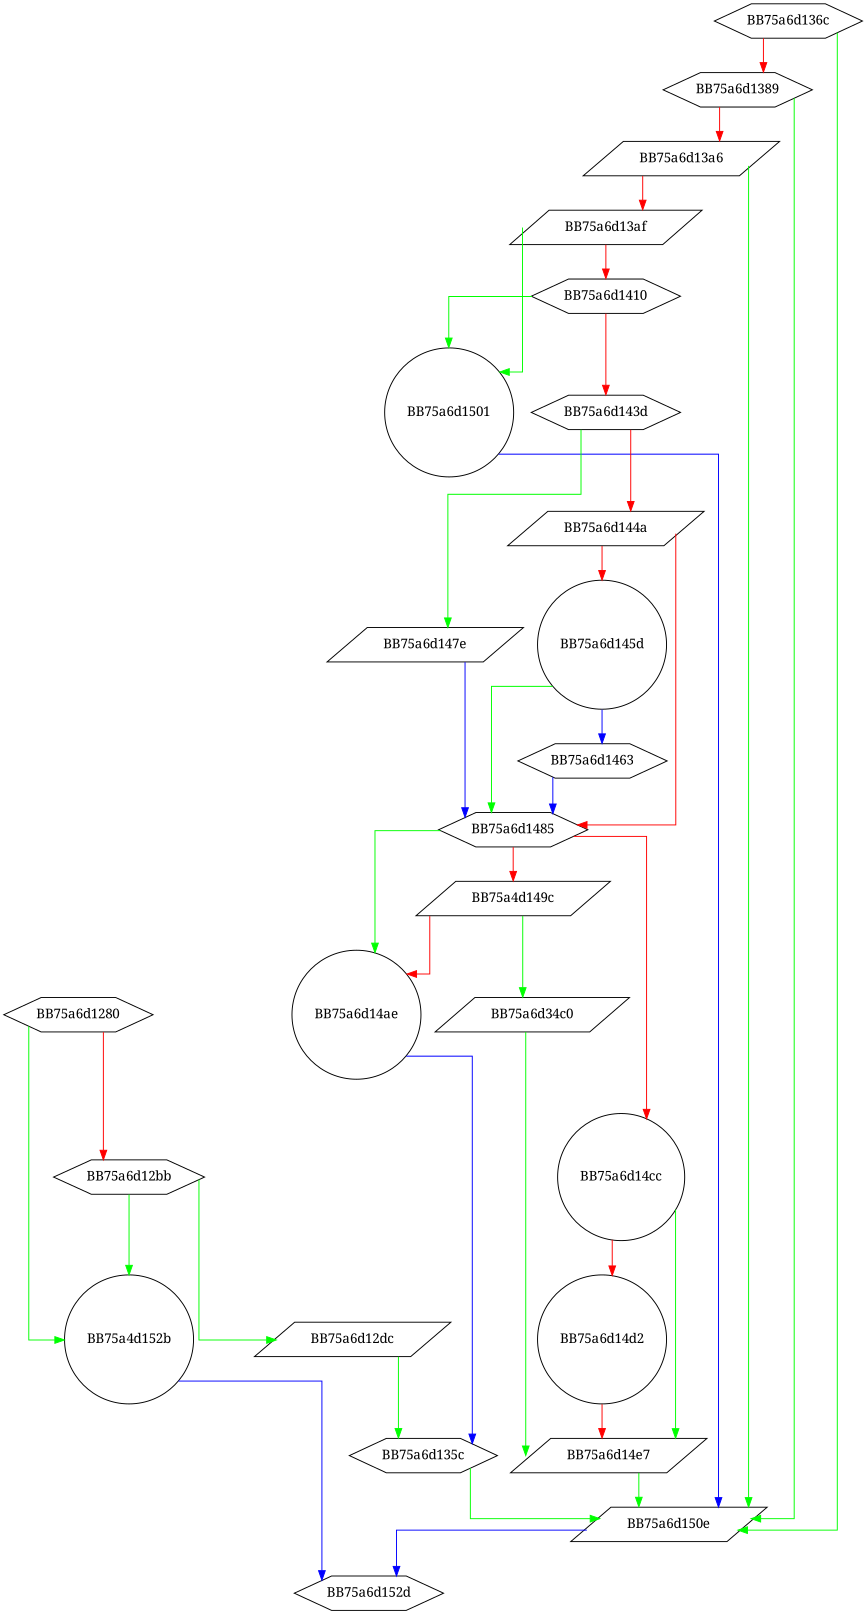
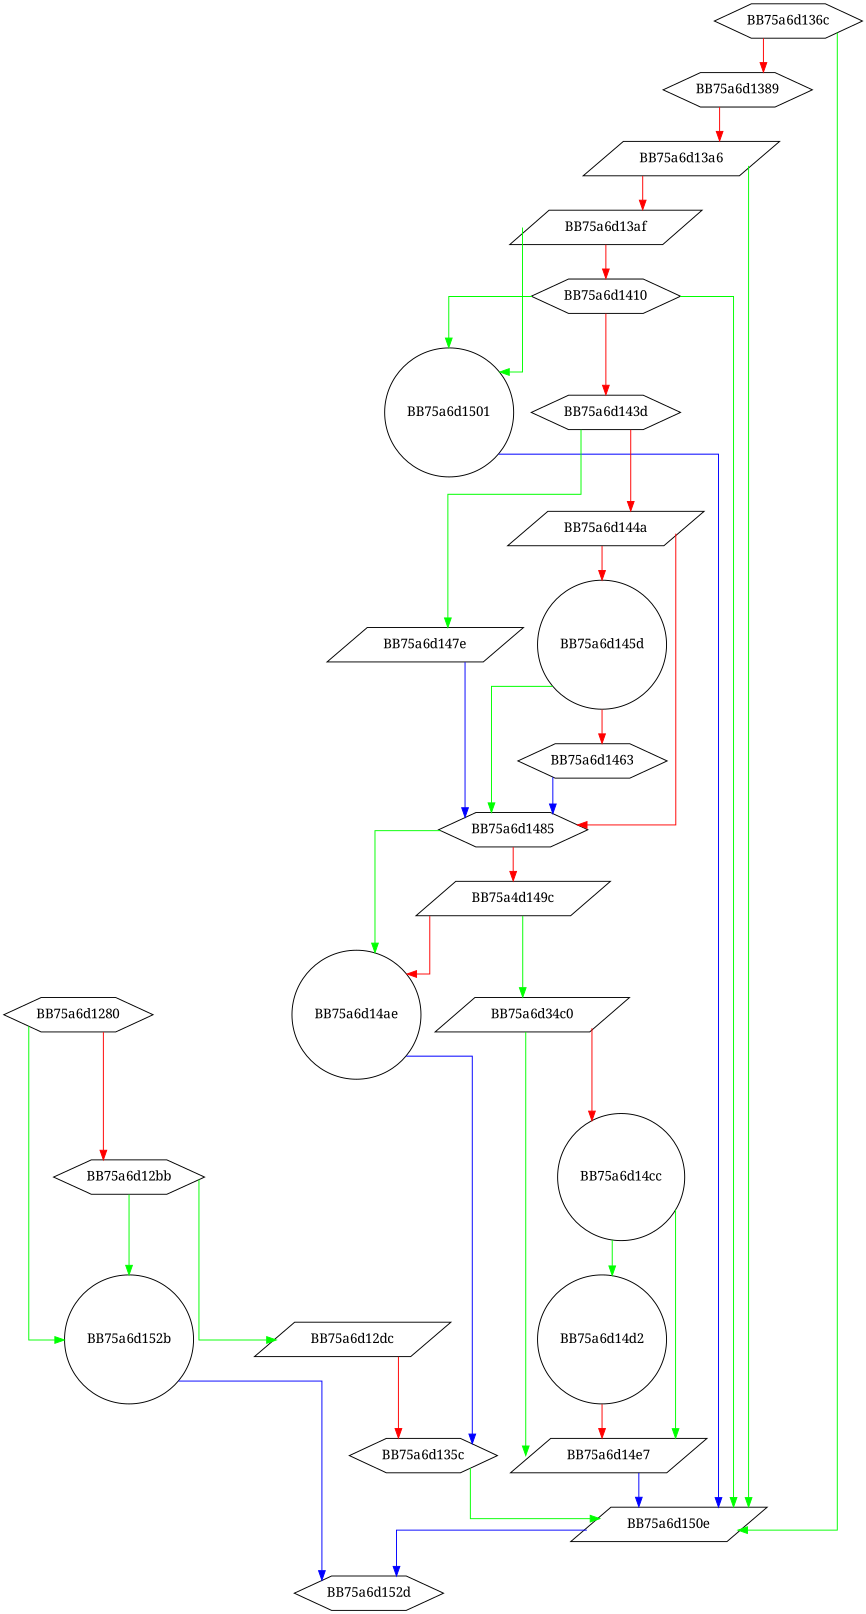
edge "BB75a6d145d" -> "BB75a6d1463": color blue -> red
edge "BB75a6d1389" -> "BB75a6d150e": now "BB75a6d1410" -> "BB75a6d150e"
edge "BB75a6d1485" -> "BB75a6d14cc": now "BB75a6d34c0" -> "BB75a6d14cc"
edge "BB75a6d14cc" -> "BB75a6d14d2": color red -> green
node "BB75a4d152b": label "BB75a4d152b" -> "BB75a6d152b"
edge "BB75a6d12dc" -> "BB75a6d135c": color green -> red
edge "BB75a6d14e7" -> "BB75a6d150e": color green -> blue
